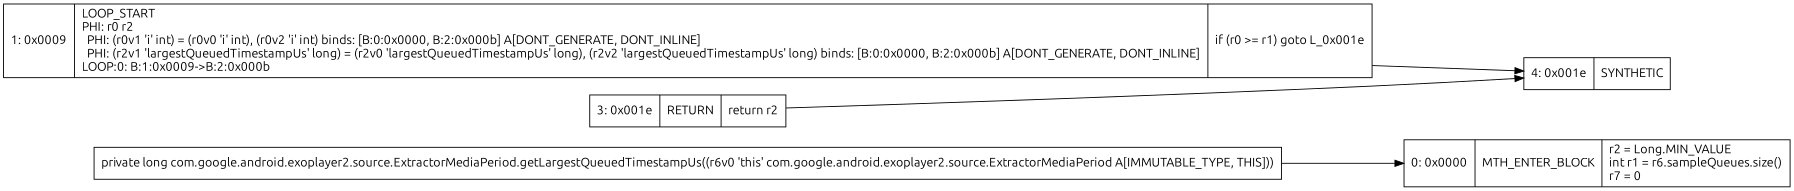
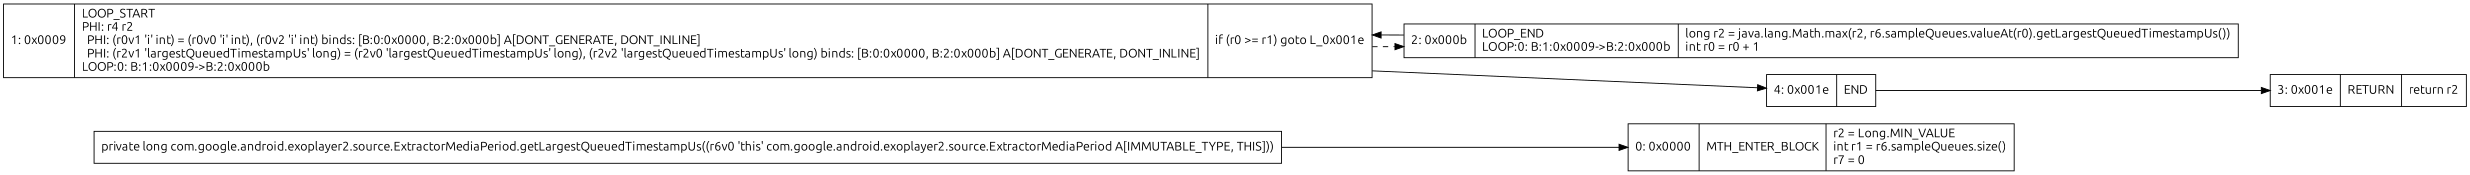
node "1: 0x0009": text "PHI: r0 r2" -> "PHI: r4 r2"
node "2: 0x000b": added
node "4: 0x001e": text "SYNTHETIC" -> "END"
edge "3: 0x001e" -> "4: 0x001e": reversed
